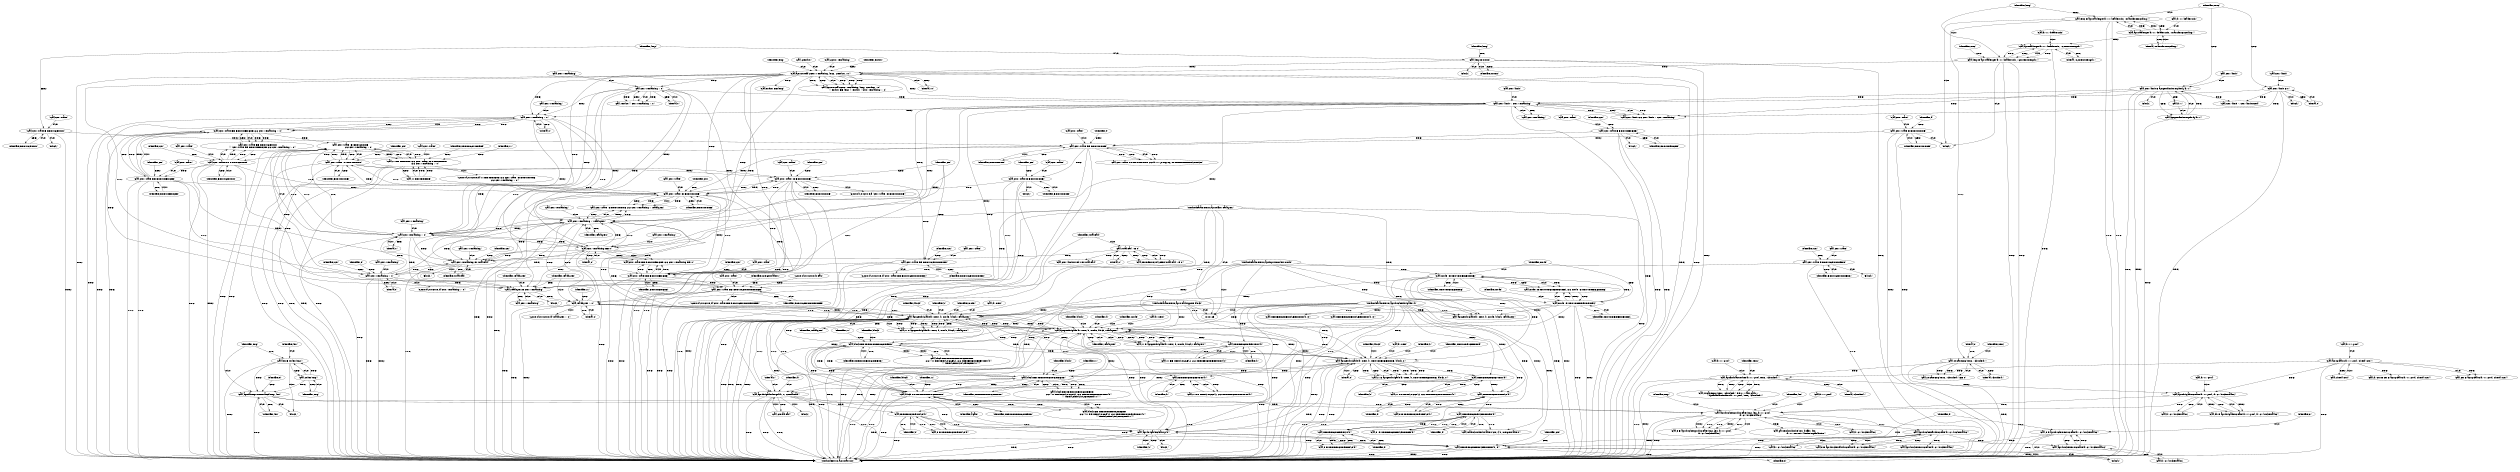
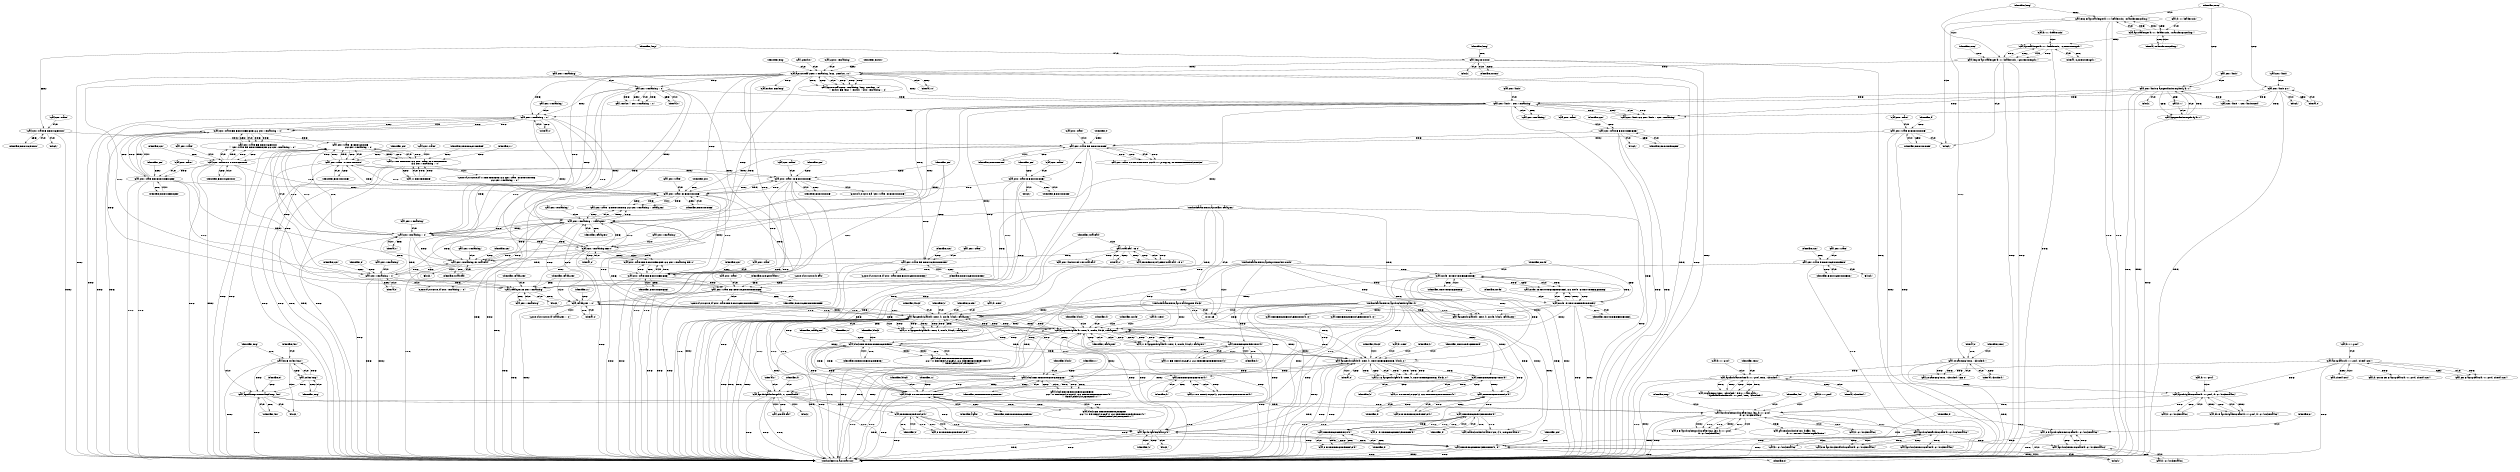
edge "(Call,ctx->remaining < readbytes)" -> "(Call,readbytes = ctx->remaining)": now "(Call,ctx->remaining < readbytes)" -> "(ControlStructure,if (ctx->remaining > 0))"
edge "(Call,ctx = apr_pcalloc(f->r->pool, sizeof(*ctx)))" -> "(Call,apr_pcalloc(f->r->pool, sizeof(*ctx)))": added, label "CFG:"
